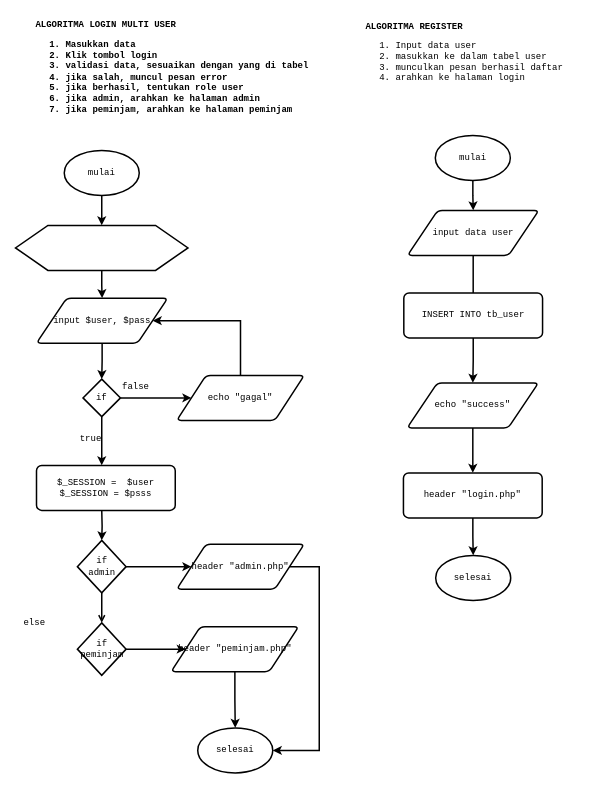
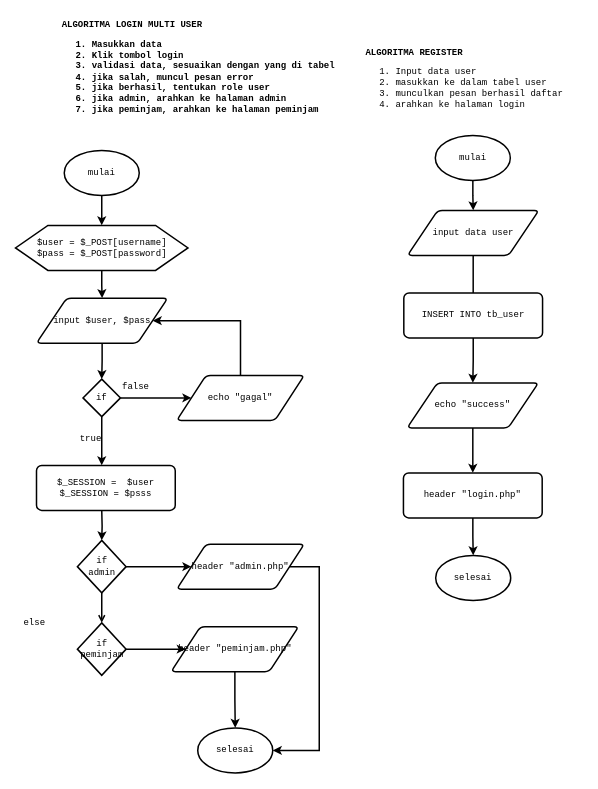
node "ALGORITMA REGISTER Input data user masukkan ke dalam tabel user munculkan pesan berhasil daftar arahkan ke halaman login": moved (473, 57) -> (473, 83)
node "ALGORITMA LOGIN MULTI USER Masukkan data Klik tombol login validasi data, sesuaikan dengan yang di tabel jika salah, muncul pesan error jika berhasil, tentukan role user jika admin, arahkan ke halaman admin jika peminjam, arahkan ke halaman peminjam": moved (180, 72) -> (207, 72)
node "$user = $_POST[username] $pass = $_POST[password]": added
